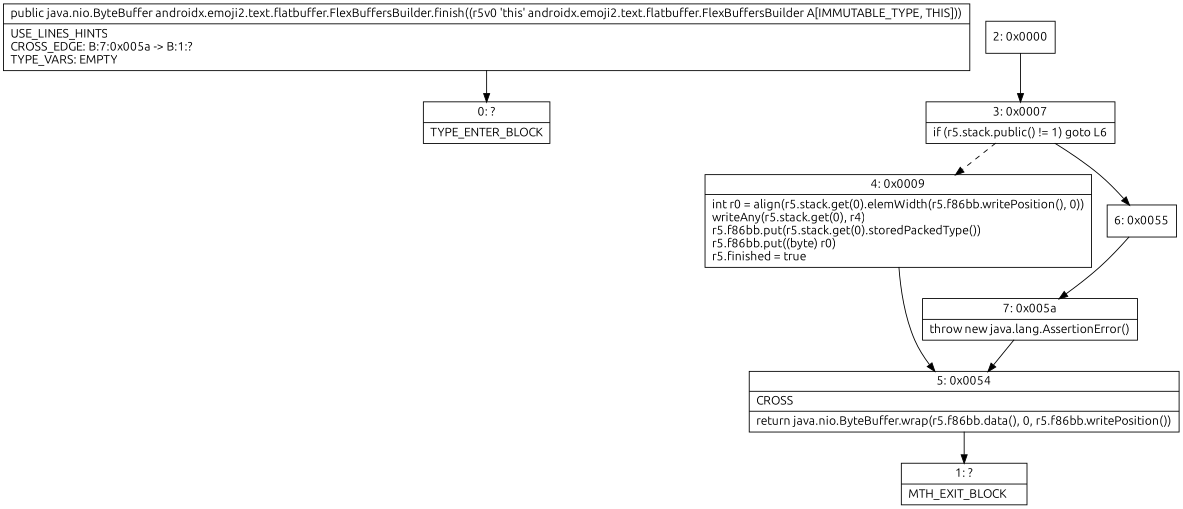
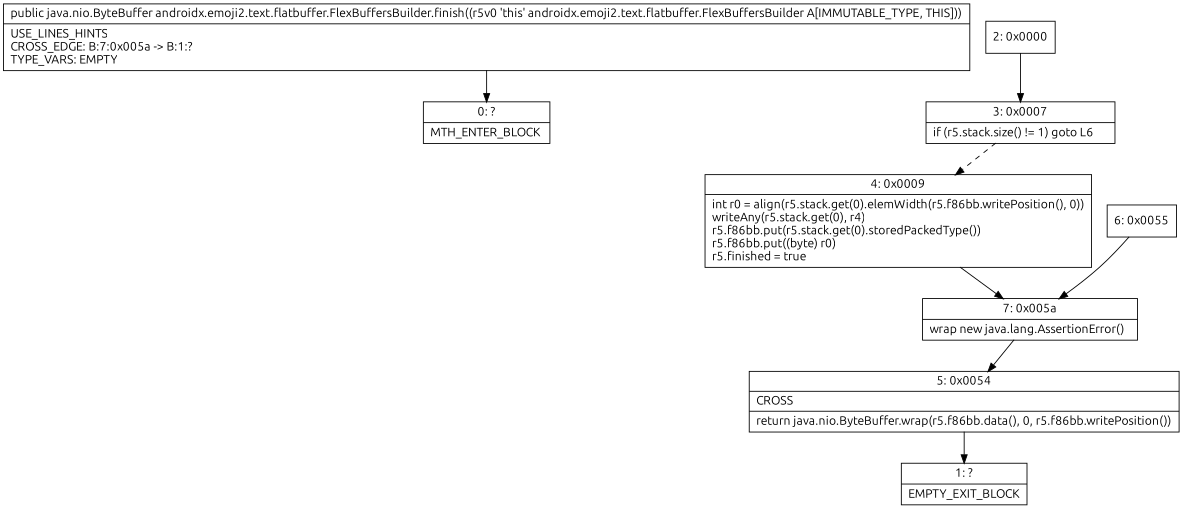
node "0: ?": text "TYPE_ENTER_BLOCK" -> "MTH_ENTER_BLOCK"
node "3: 0x0007": text "if (r5.stack.public() != 1) goto L6" -> "if (r5.stack.size() != 1) goto L6"
edge "3: 0x0007" -> "6: 0x0055": removed
edge "4: 0x0009" -> "5: 0x0054": now "4: 0x0009" -> "7: 0x005a"
node "7: 0x005a": text "throw new java.lang.AssertionError()" -> "wrap new java.lang.AssertionError()"
node "1: ?": text "MTH_EXIT_BLOCK" -> "EMPTY_EXIT_BLOCK"
